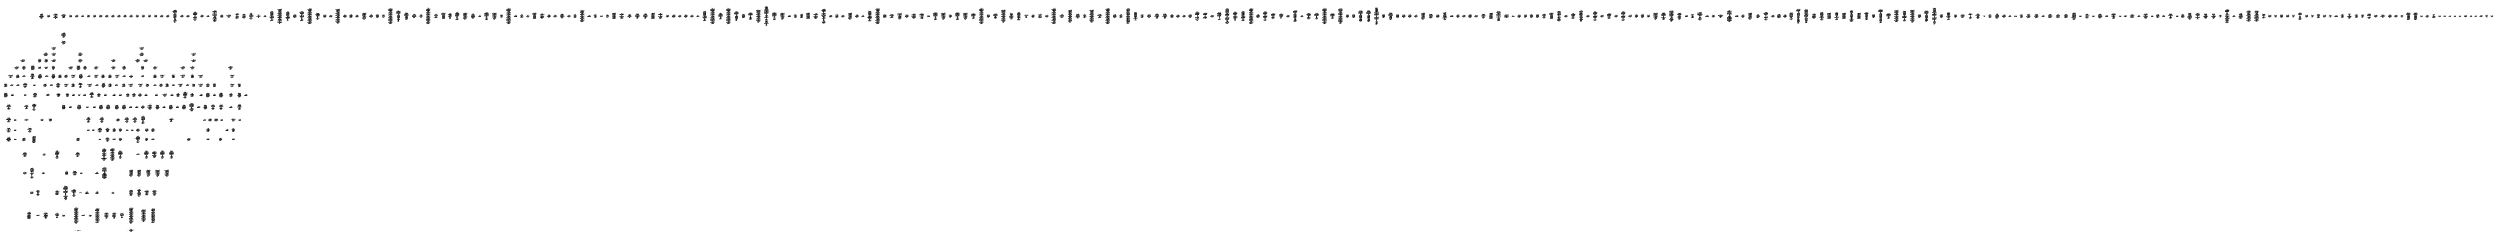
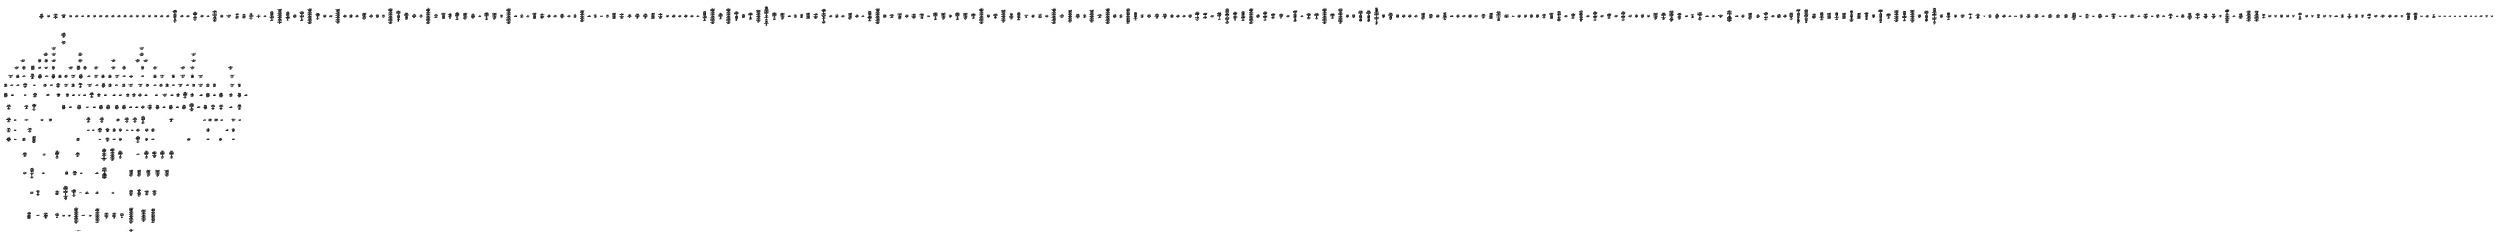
node "# 0x2359 JUMPDEST JUMP": added
